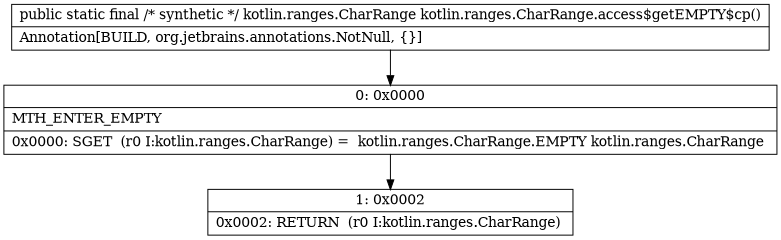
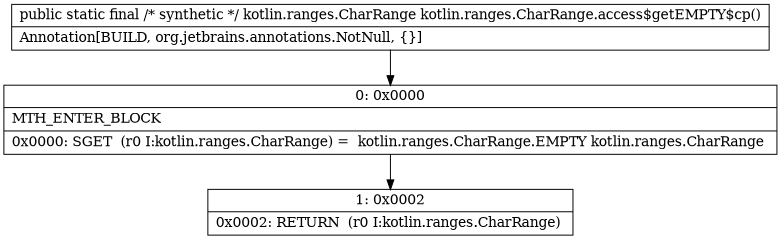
node "0: 0x0000": text "MTH_ENTER_EMPTY" -> "MTH_ENTER_BLOCK"
